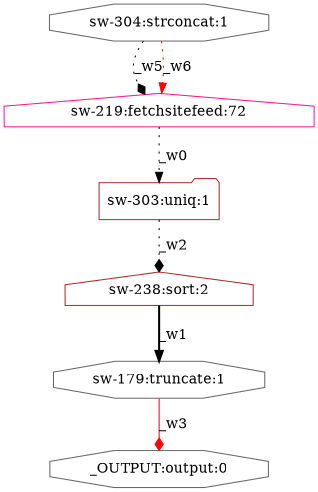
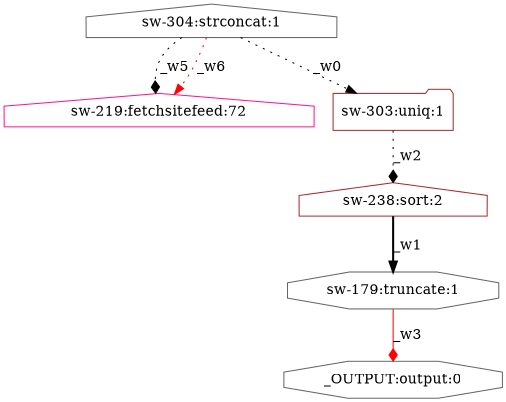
node "sw-304:strconcat:1": shape octagon -> house
edge "sw-219:fetchsitefeed:72" -> "sw-303:uniq:1": now "sw-304:strconcat:1" -> "sw-303:uniq:1"
